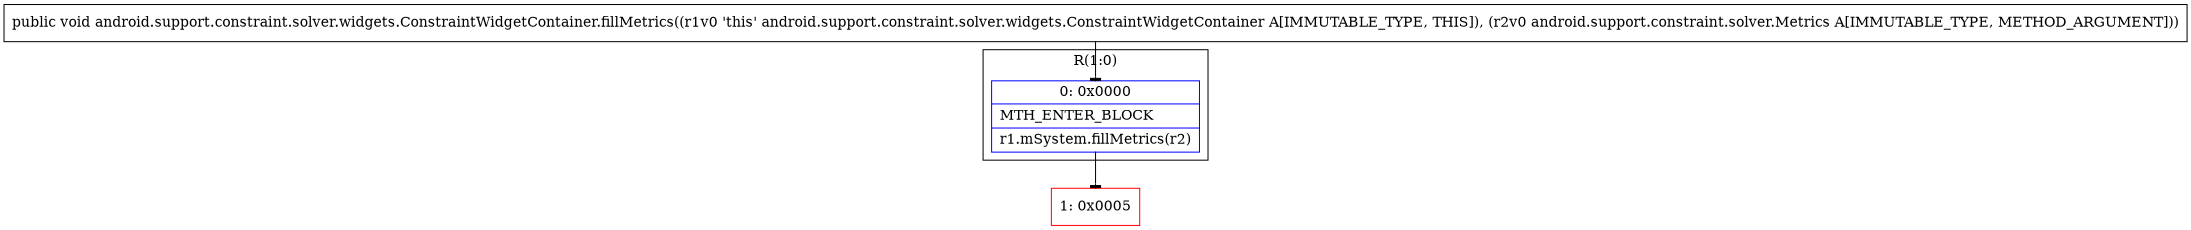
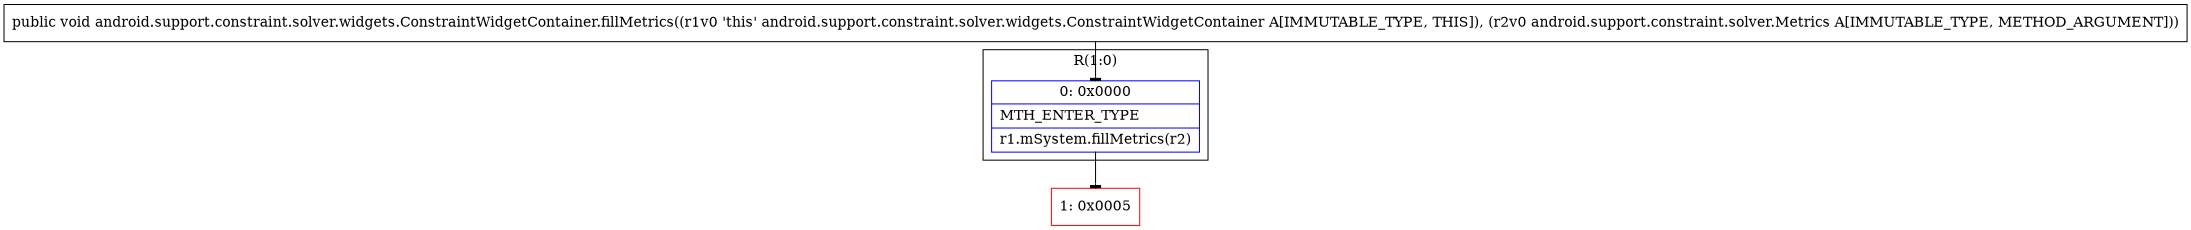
node "0: 0x0000": text "MTH_ENTER_BLOCK" -> "MTH_ENTER_TYPE"
